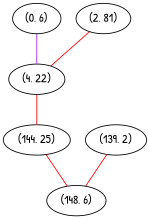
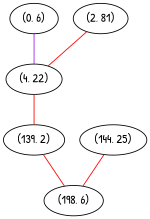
edge "(4, 22)" -- "(144, 25)": now "(4, 22)" -- "(139, 2)"
node "(148, 6)": label "(148, 6)" -> "(198, 6)"
